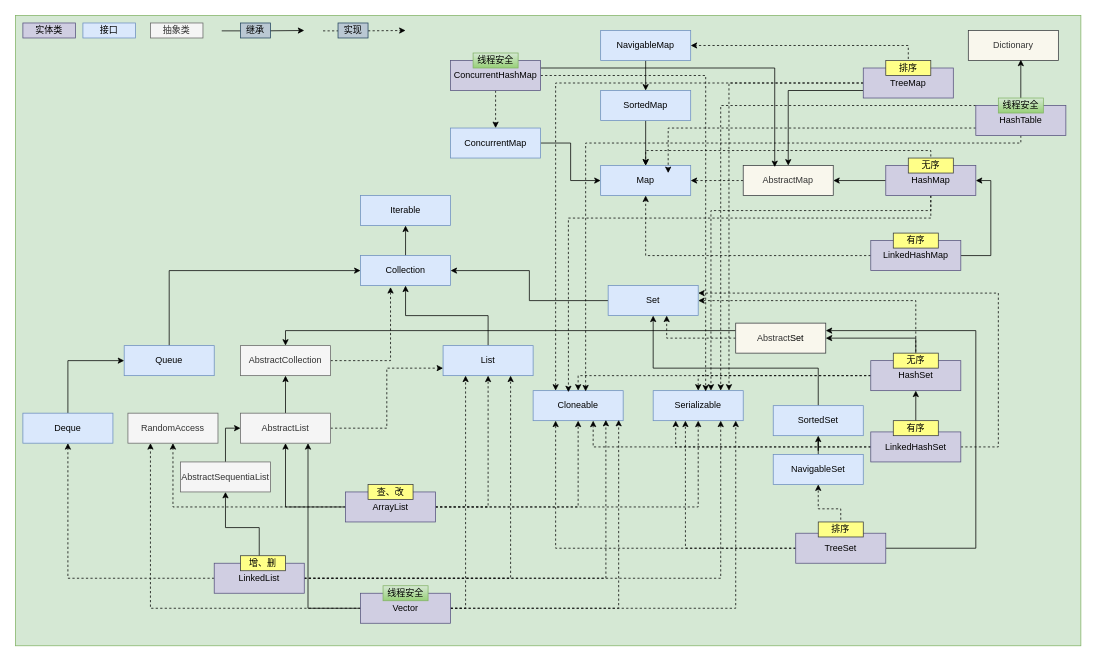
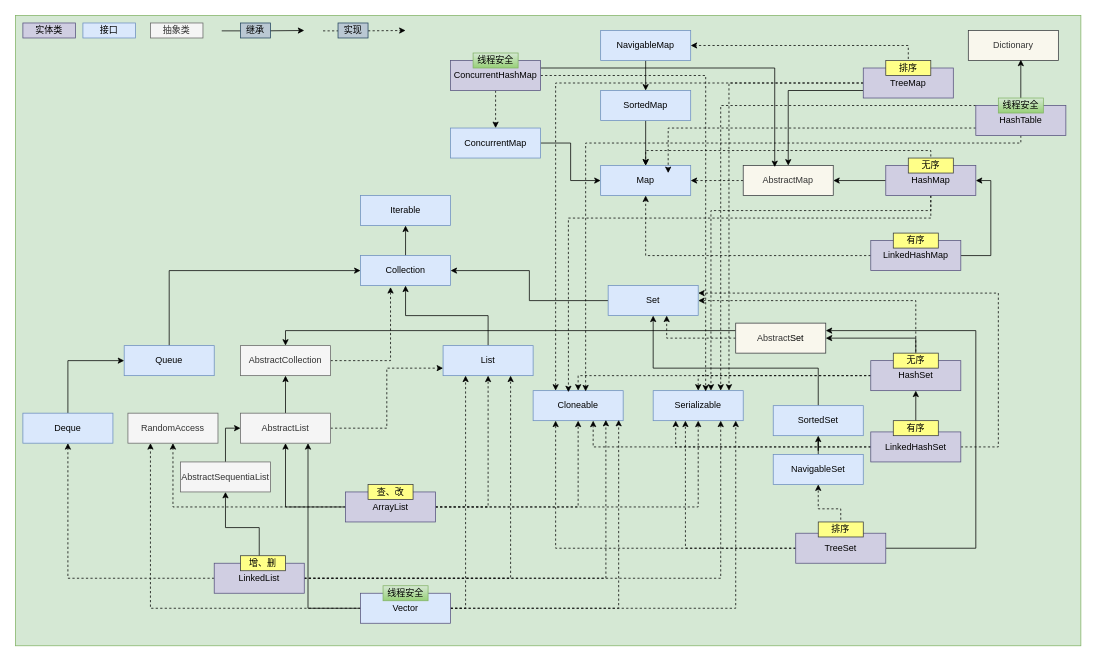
node "Vector": fillcolor #d0cee2 -> #dae8fc
